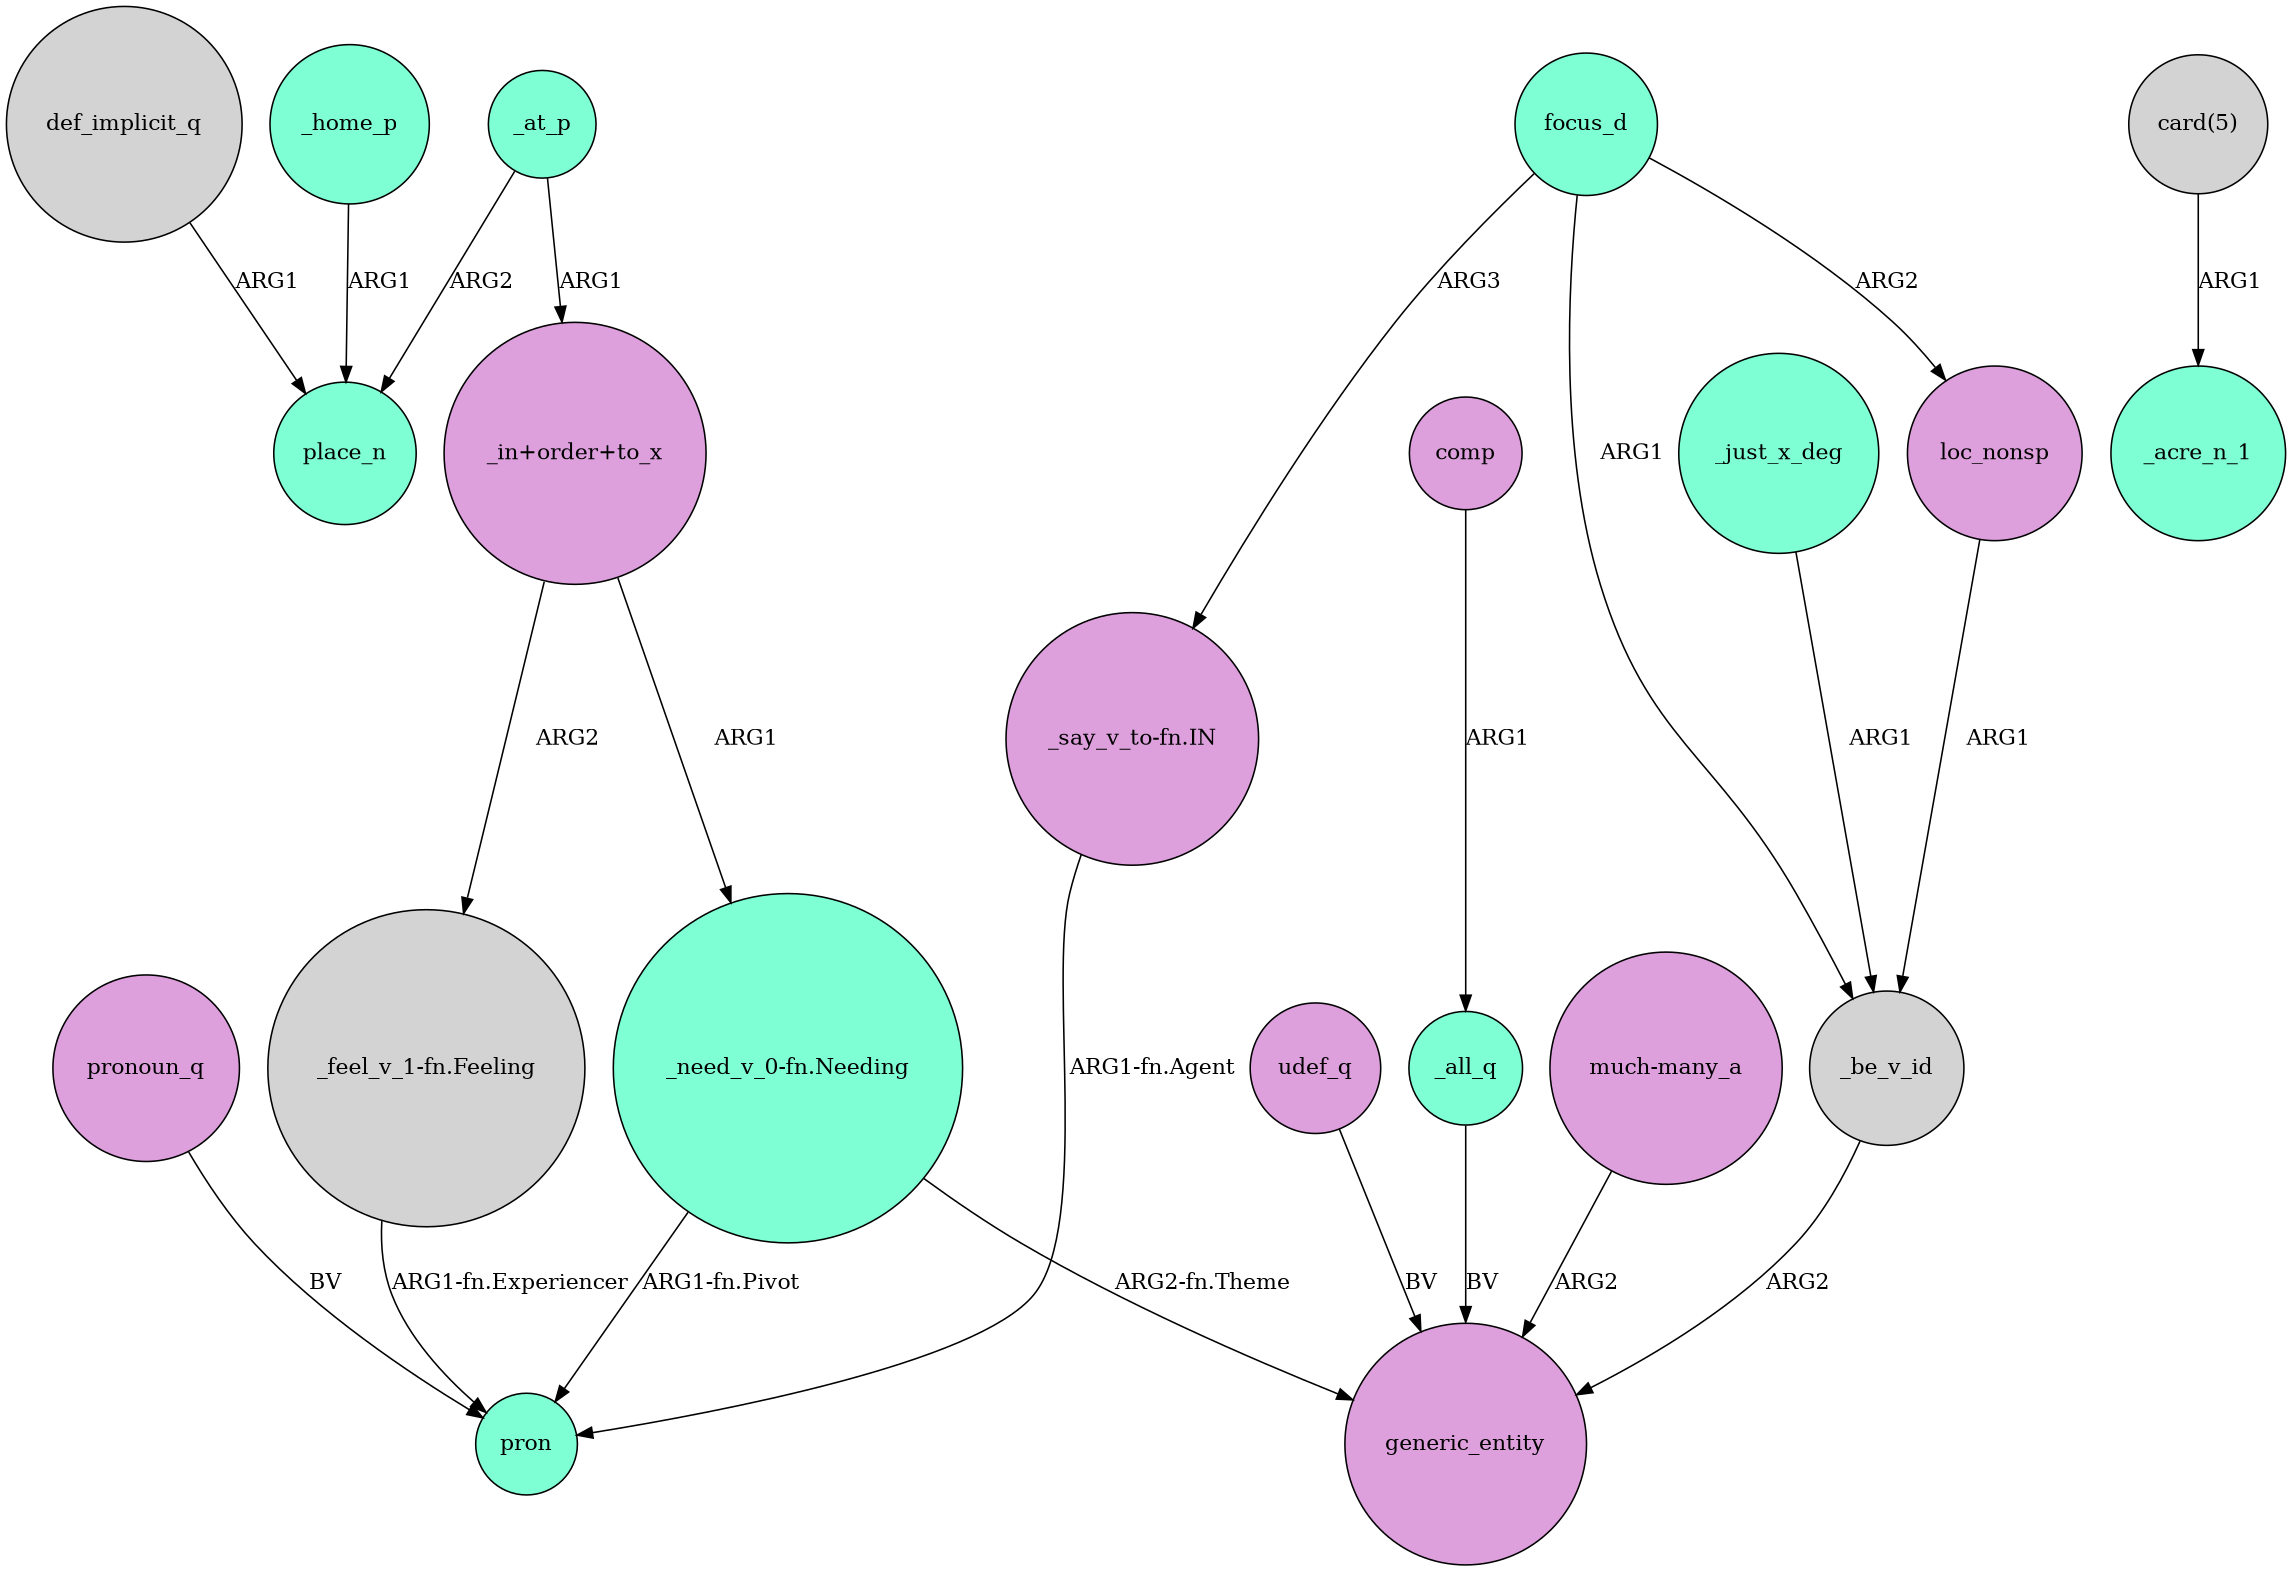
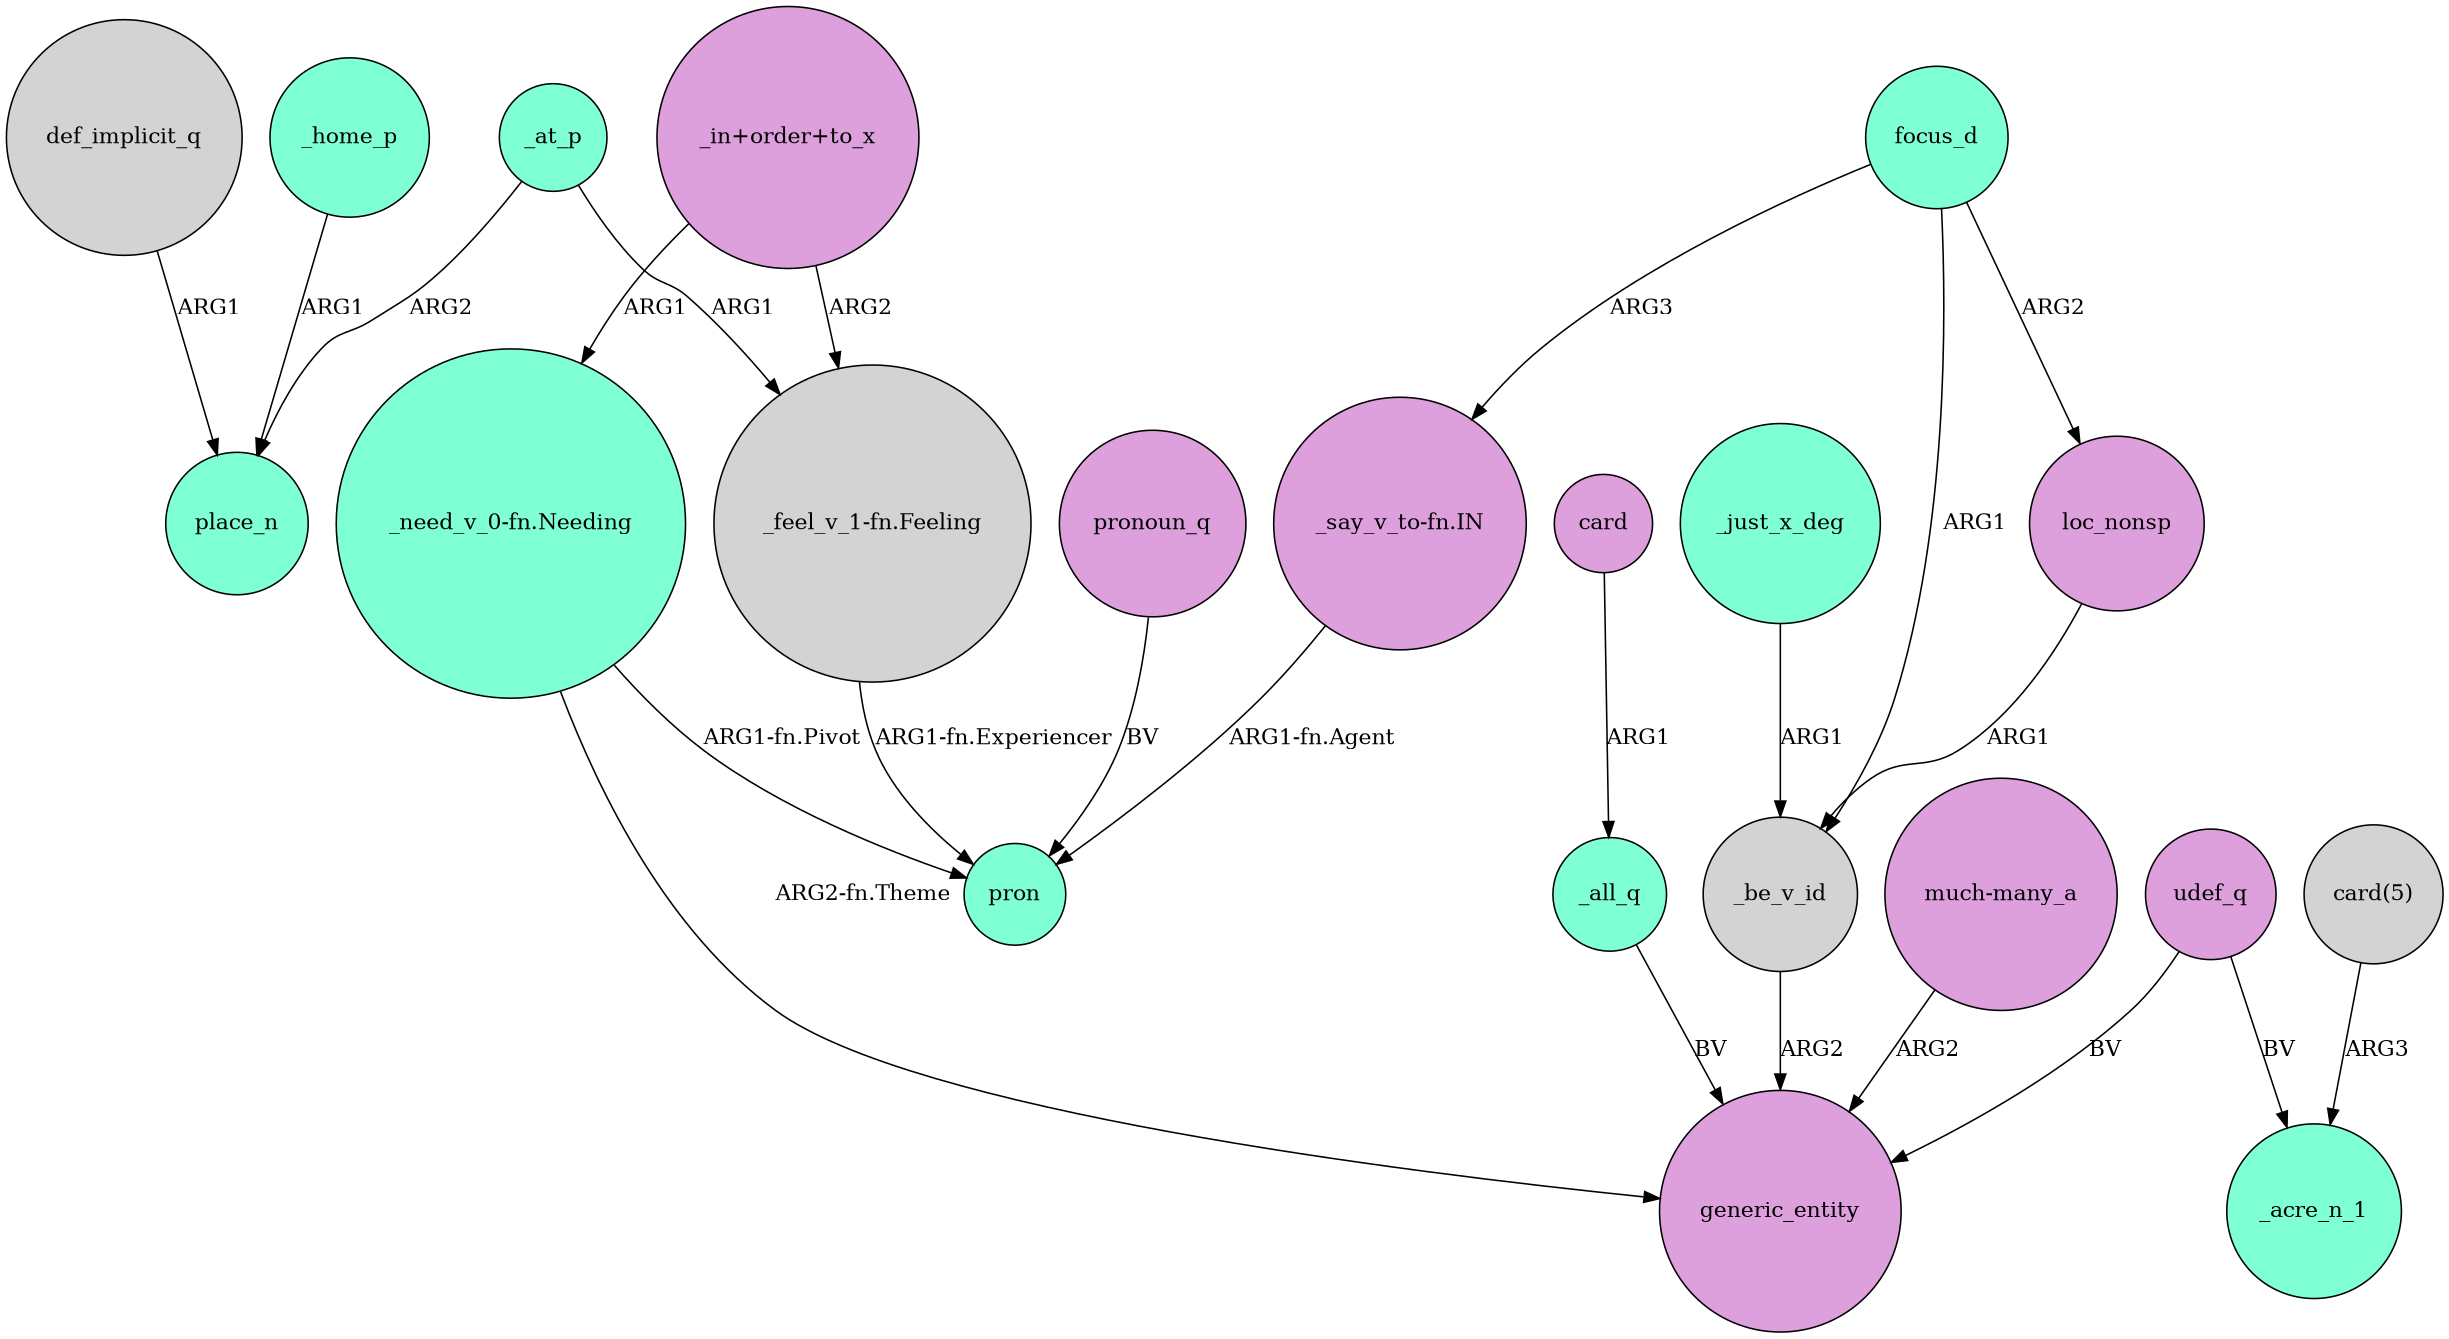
edge "_at_p" -> "_in+order+to_x": now "_at_p" -> "_feel_v_1-fn.Feeling"
edge "card(5)" -> "_acre_n_1": label "ARG1" -> "ARG3"
node "comp": label "comp" -> "card"
edge "udef_q" -> "_acre_n_1": added, label "BV"
